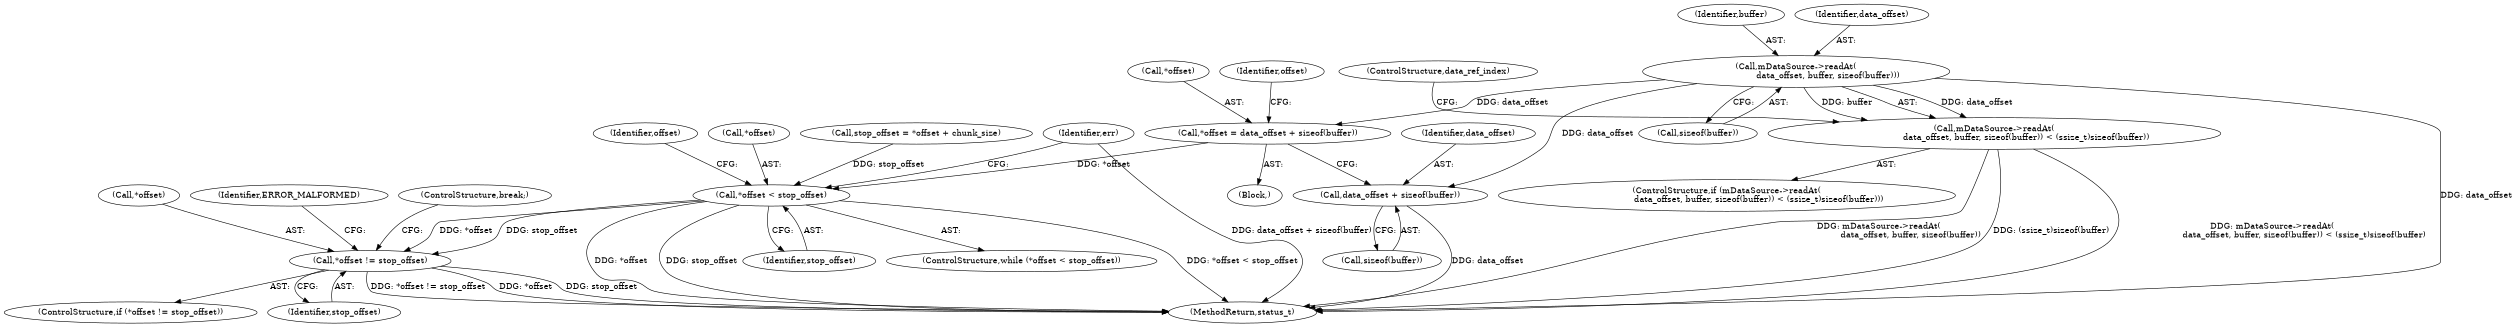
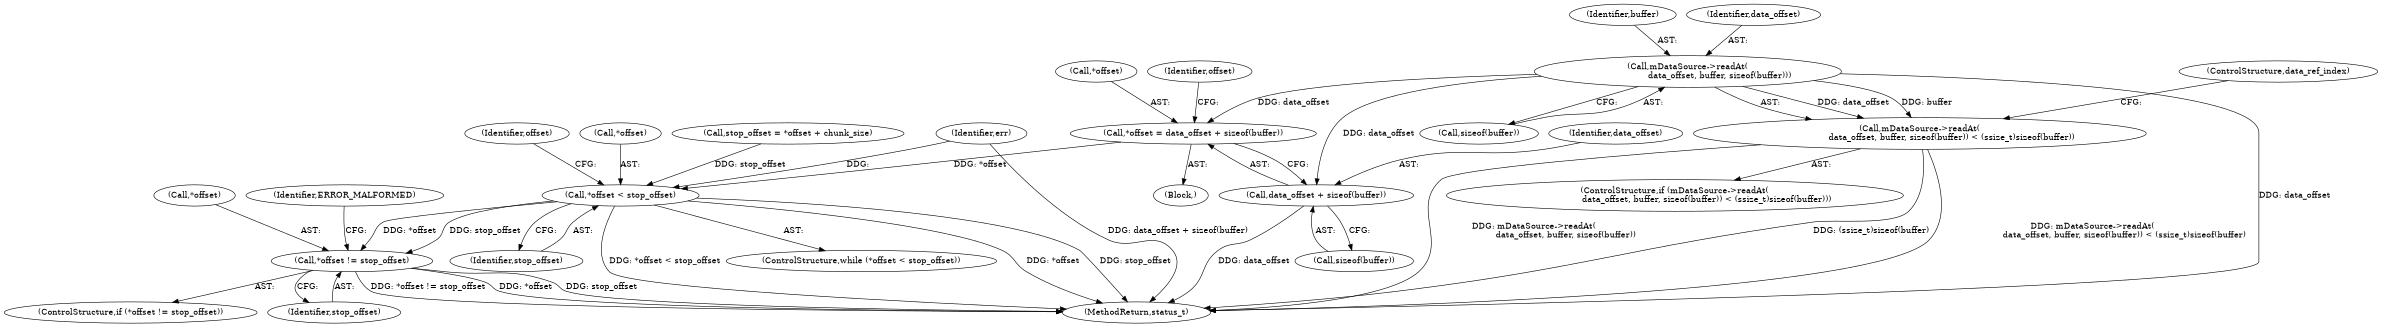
edge "(Identifier,err)" -> "(Call,*offset < stop_offset)": label "CFG: " -> "DDG: "
edge "(Call,data_offset + sizeof(buffer))" -> "(Call,*offset = data_offset + sizeof(buffer))": added, label "AST:"
node "(ControlStructure,break;)": removed
